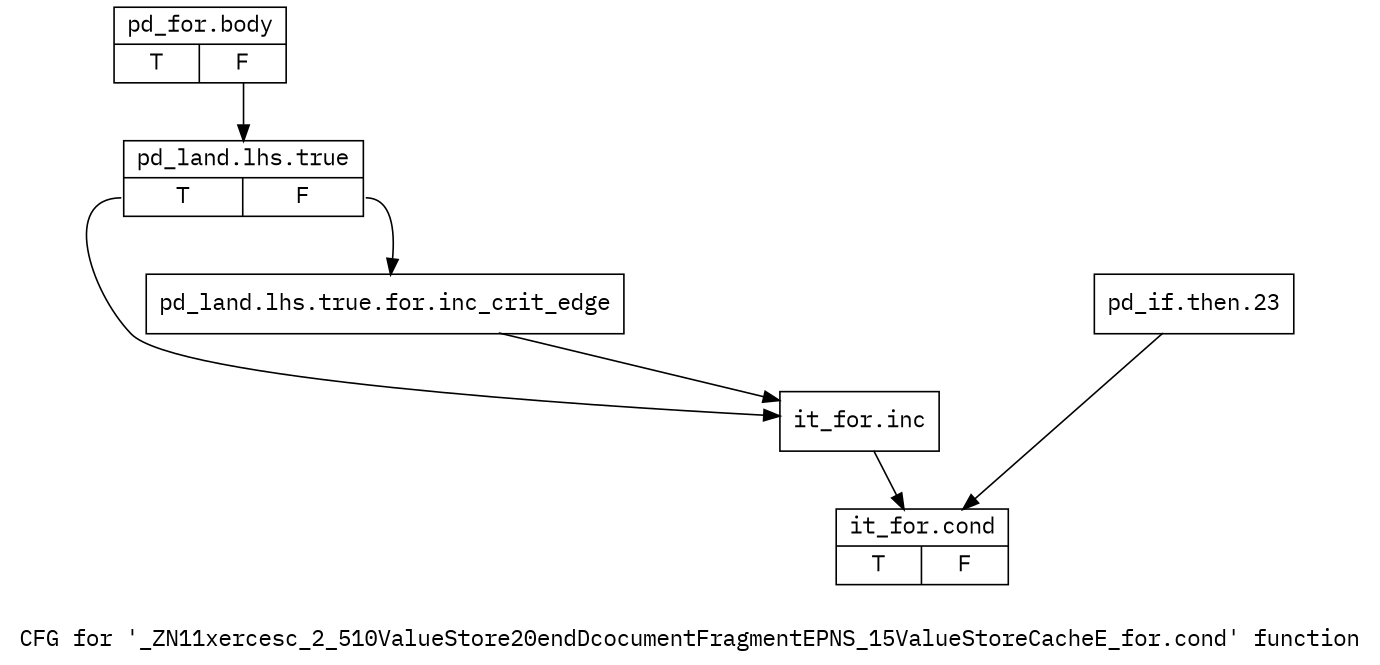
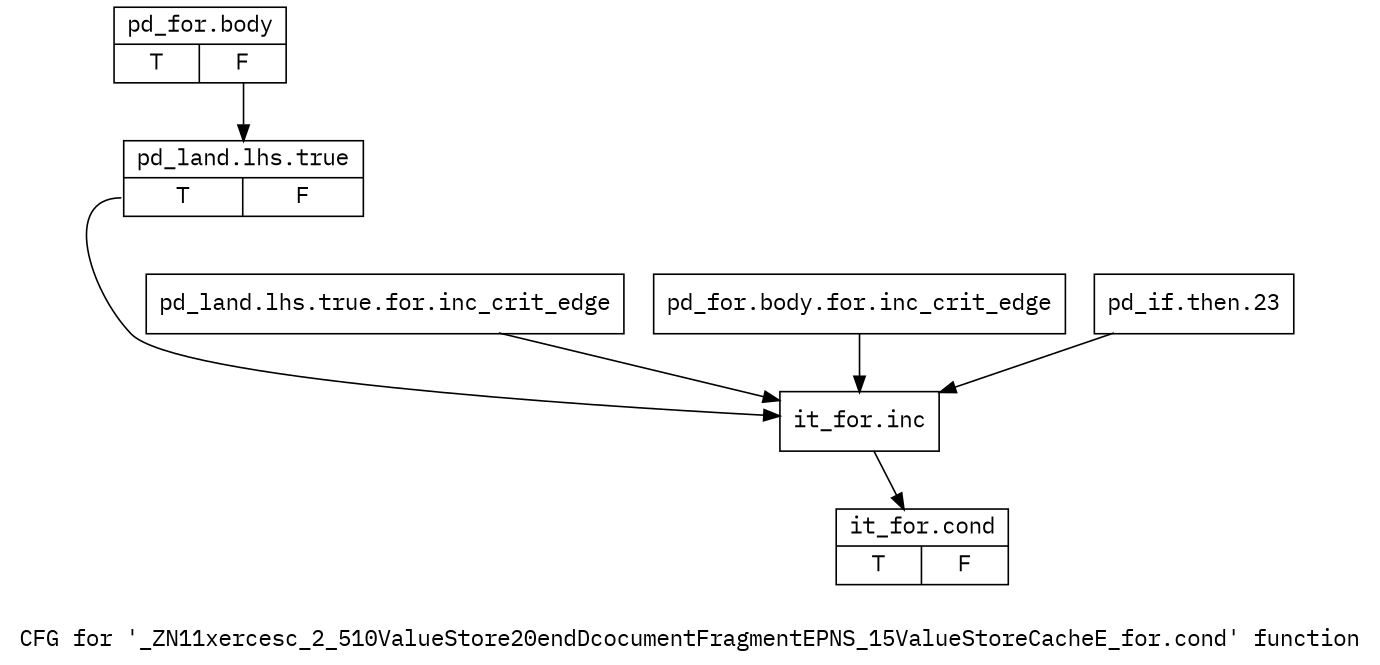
edge "pd_land.lhs.true" -> "pd_land.lhs.true.for.inc_crit_edge": removed
node "pd_for.body.for.inc_crit_edge": added
edge "pd_if.then.23" -> "it_for.cond": now "pd_if.then.23" -> "it_for.inc"
